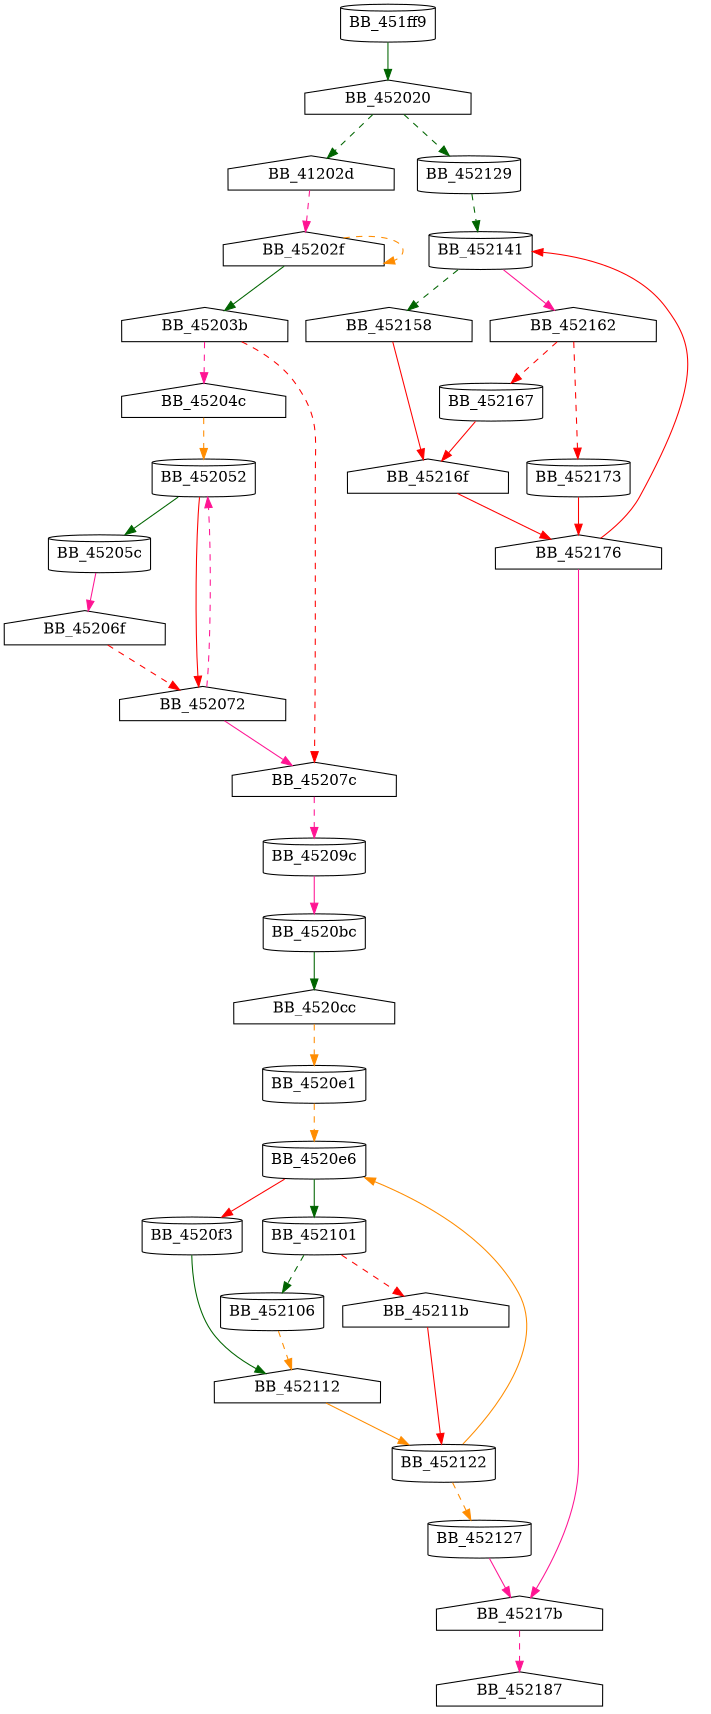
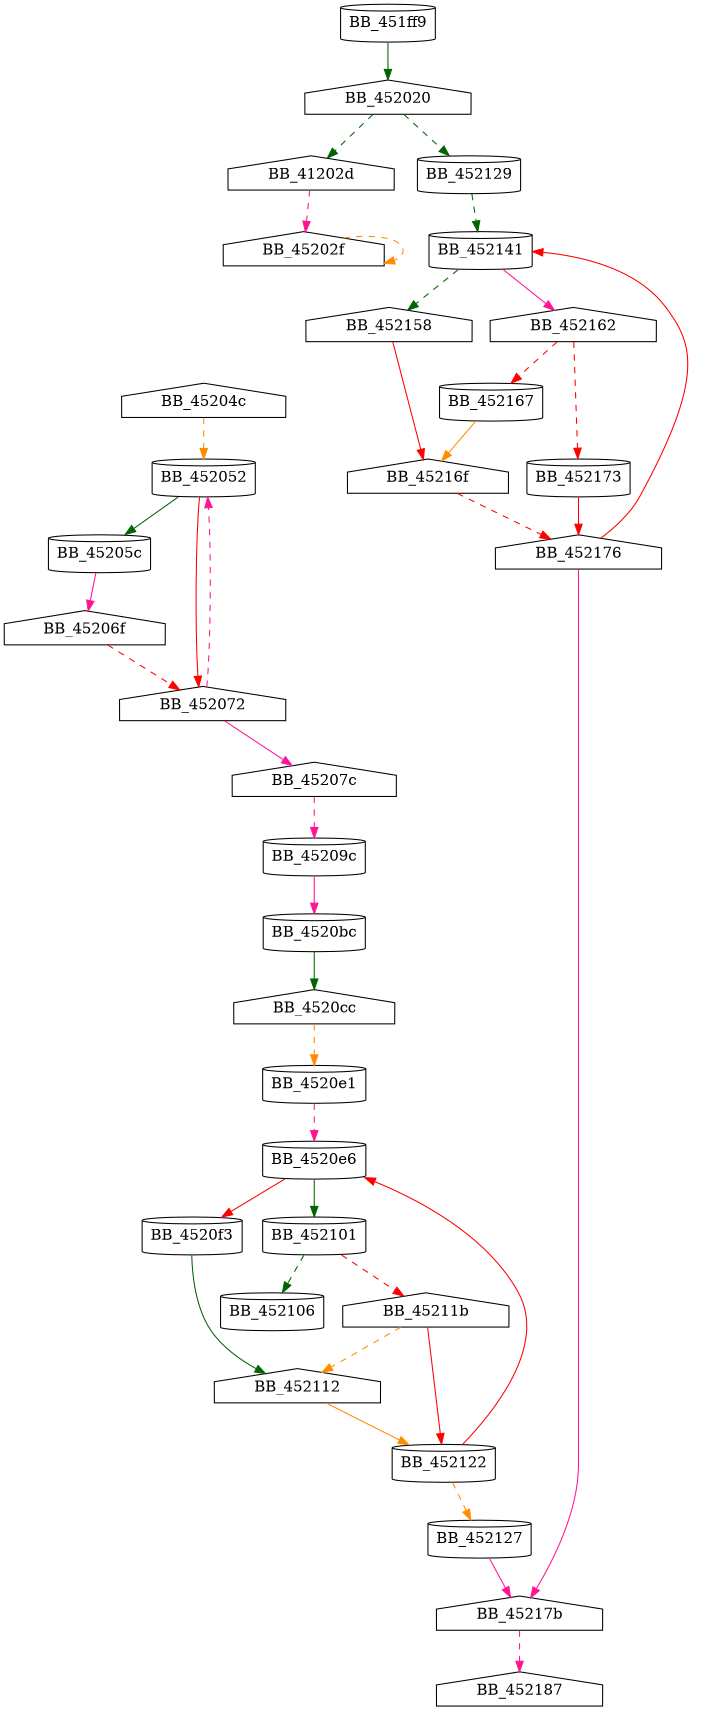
node "BB_45203b": removed
edge "BB_452167" -> "BB_45216f": color red -> darkorange
edge "BB_45216f" -> "BB_452176": style solid -> dashed
edge "BB_4520e1" -> "BB_4520e6": color darkorange -> deeppink
edge "BB_452122" -> "BB_4520e6": color darkorange -> red
edge "BB_452106" -> "BB_452112": now "BB_45211b" -> "BB_452112"
